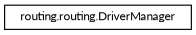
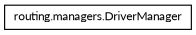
node "routing.routing.DriverManager": label "routing.routing.DriverManager" -> "routing.managers.DriverManager"
